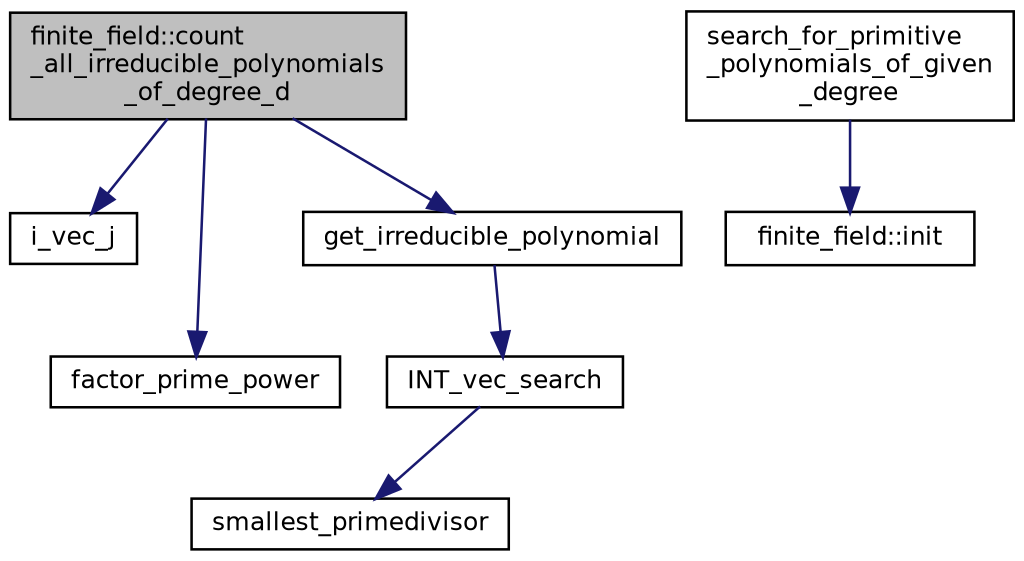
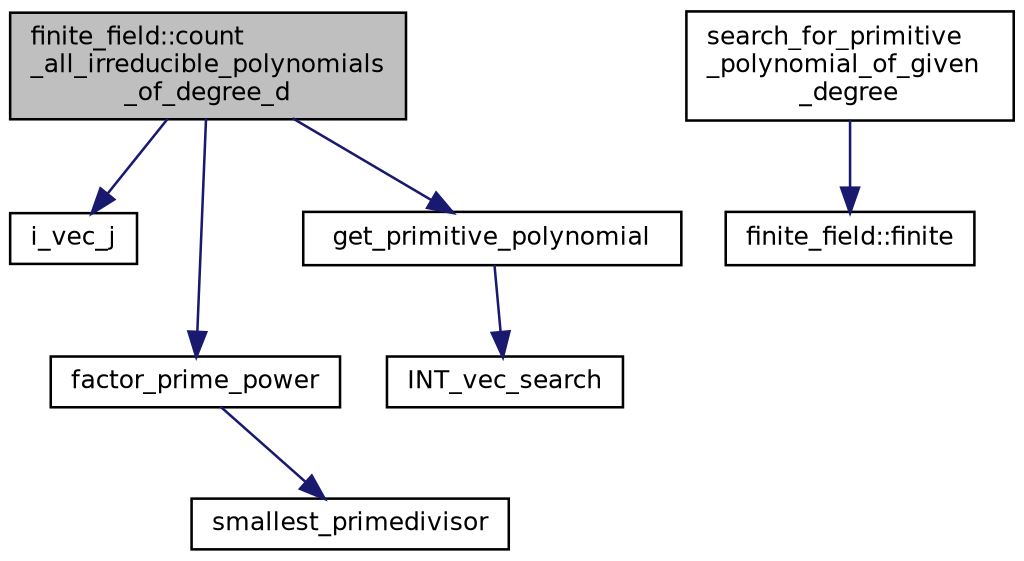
node "search_for_primitive _polynomials_of_given _degree": label "search_for_primitive _polynomials_of_given _degree" -> "search_for_primitive _polynomial_of_given _degree"
node "get_irreducible_polynomial": label "get_irreducible_polynomial" -> "get_primitive_polynomial"
node "finite_field::init": label "finite_field::init" -> "finite_field::finite"
edge "INT_vec_search" -> "smallest_primedivisor": now "factor_prime_power" -> "smallest_primedivisor"
